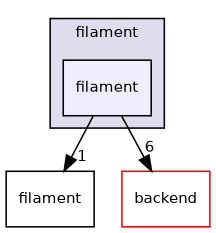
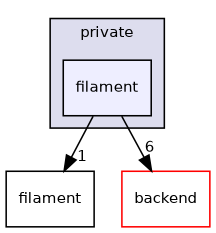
cluster "filament": label "filament" -> "private"
